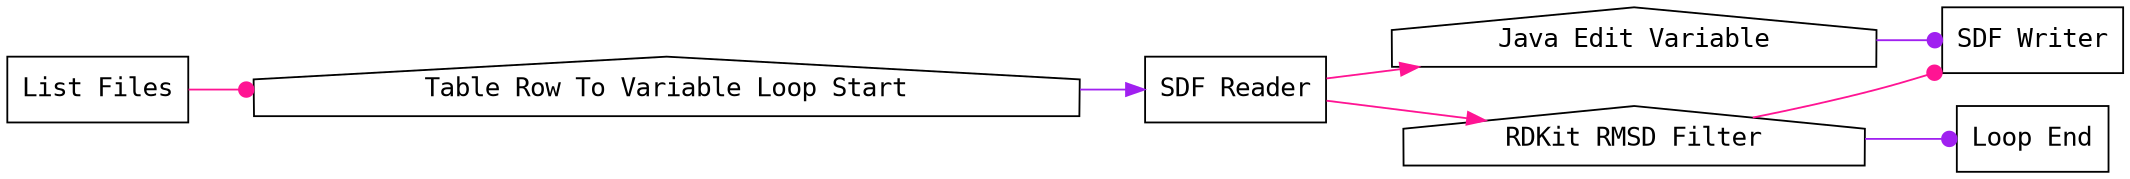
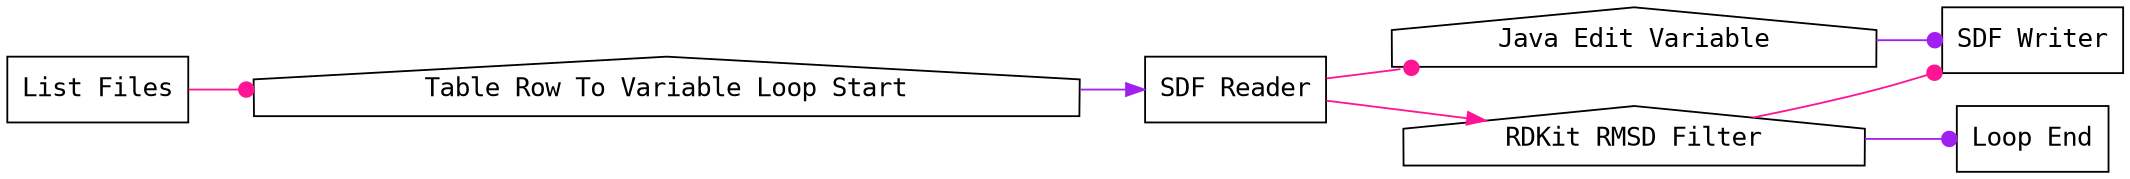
edge "SDF Reader" -> "Java Edit Variable": arrowhead normal -> dot
